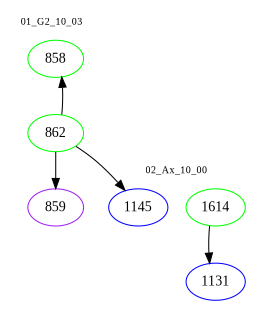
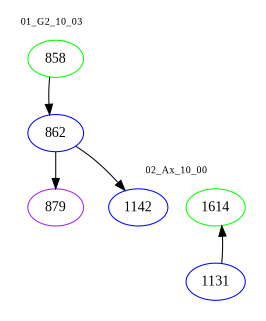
edge "862" -> "858": reversed
node "862": color green -> blue
node "859": label "859" -> "879"
node "1145": label "1145" -> "1142"
edge "1614" -> "1131": reversed
